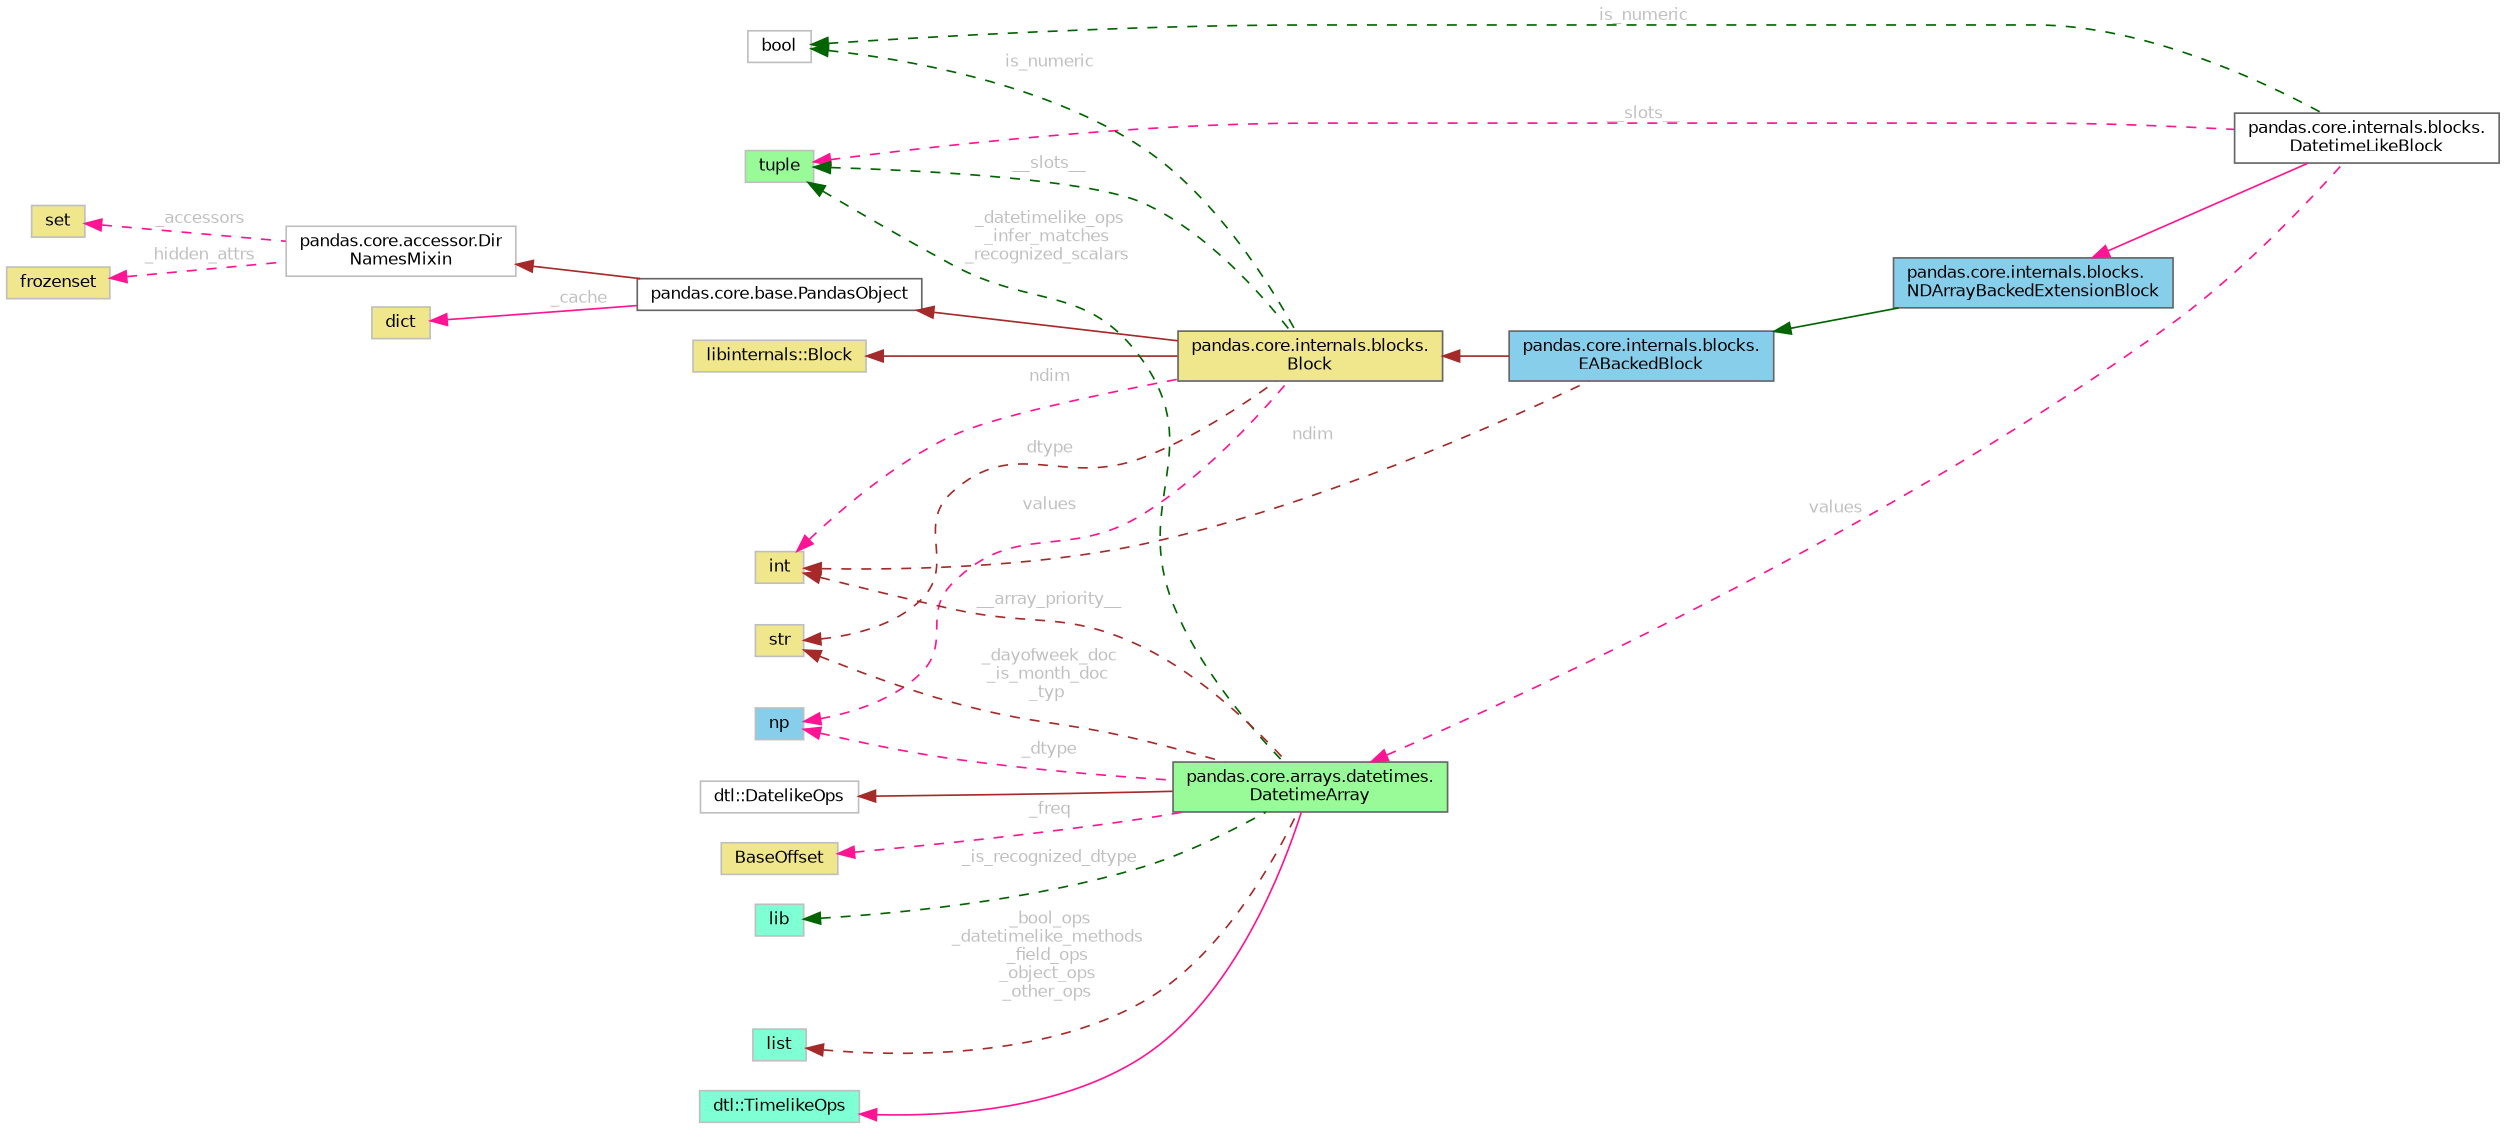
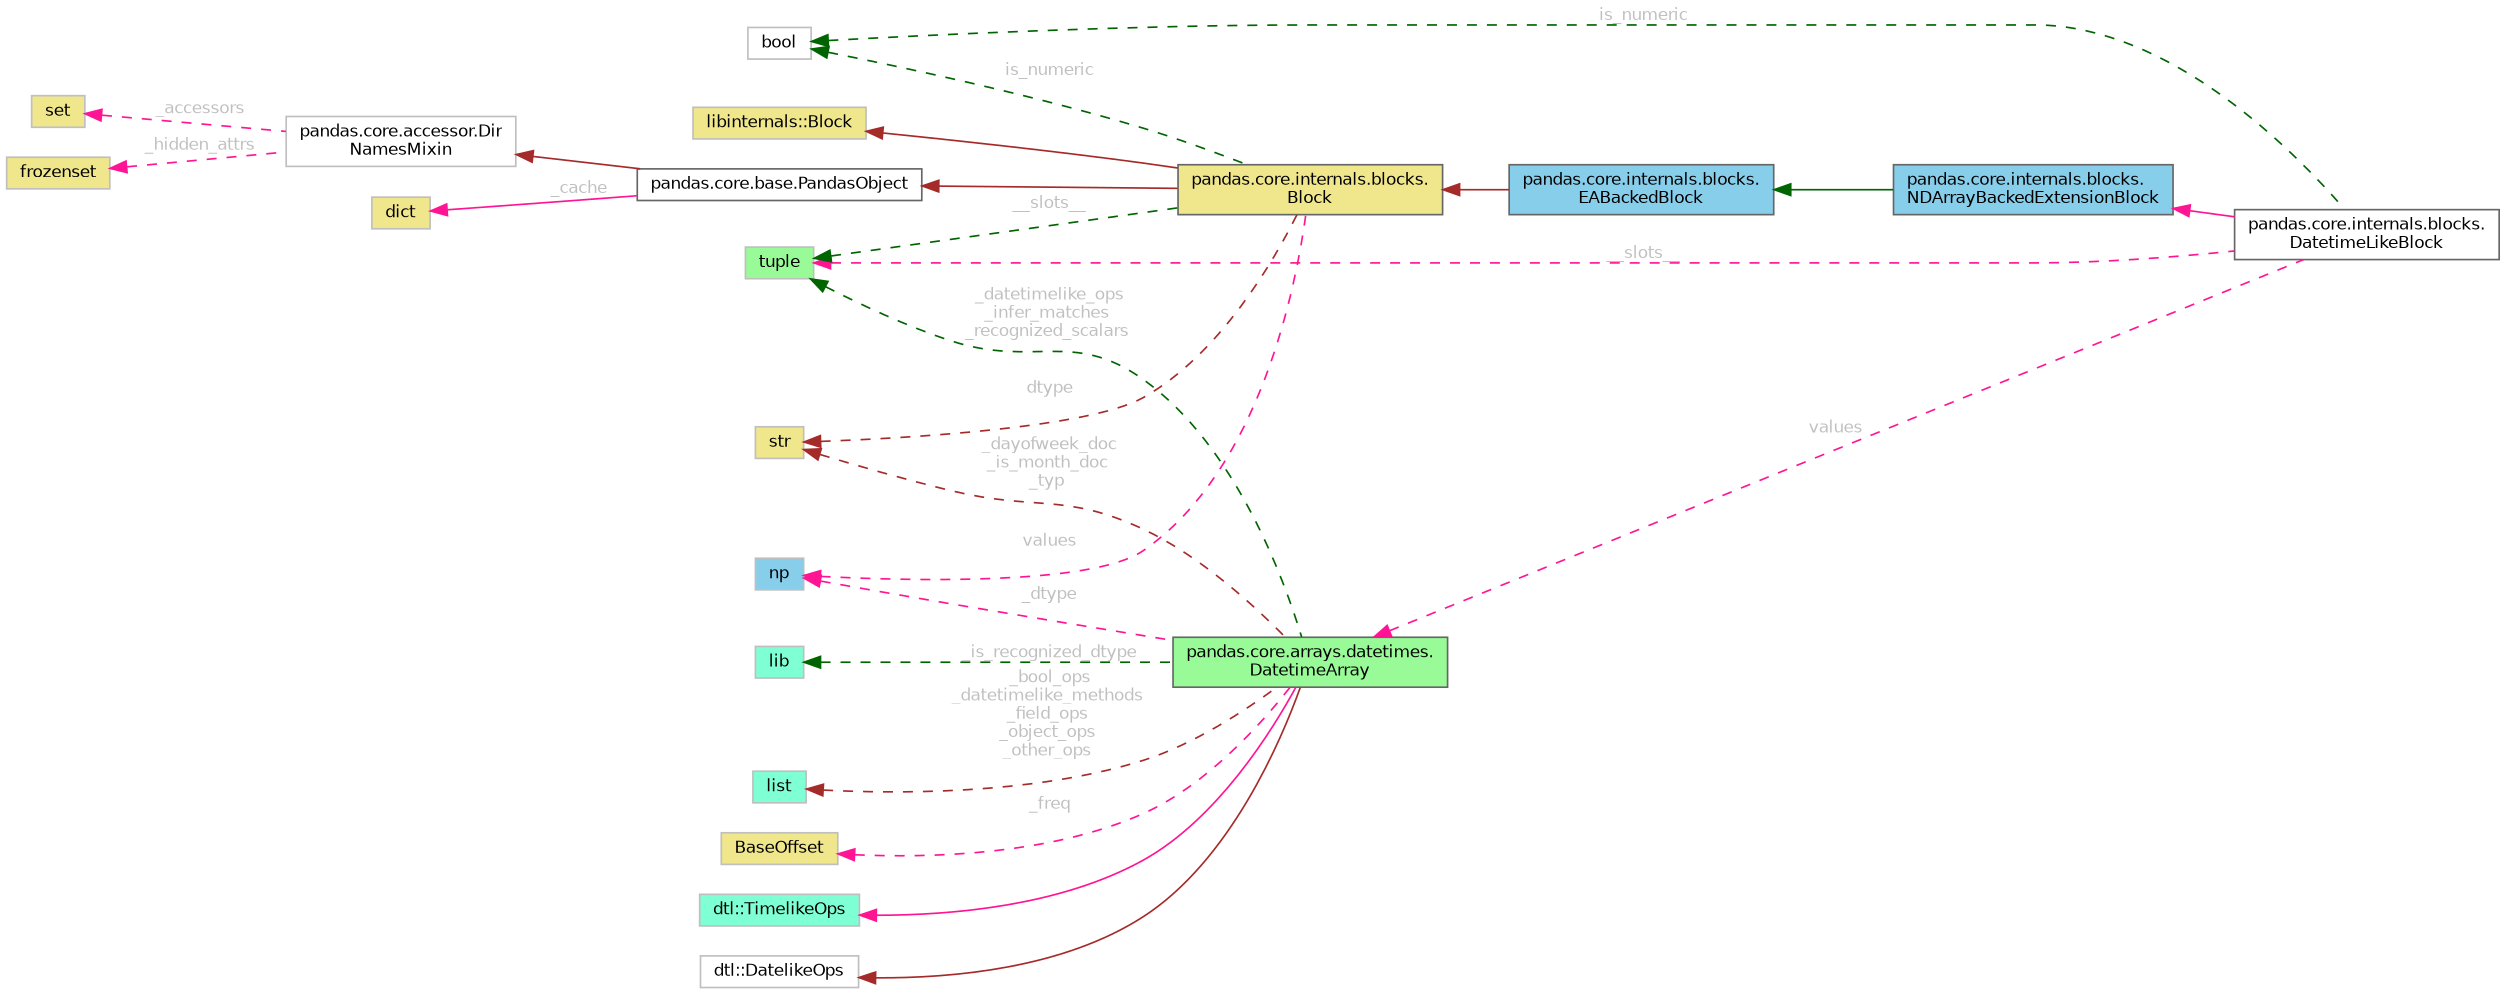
node "int": removed
